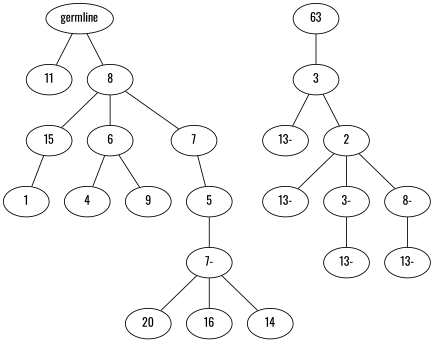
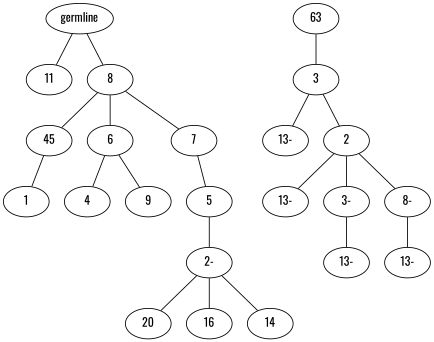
node "15": label "15" -> "45"
node "7-": label "7-" -> "2-"
